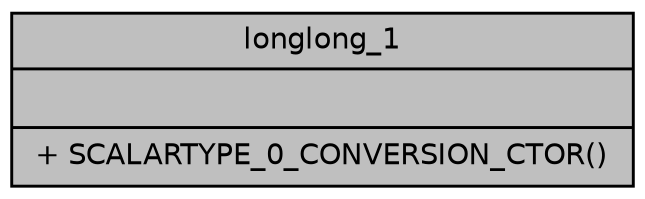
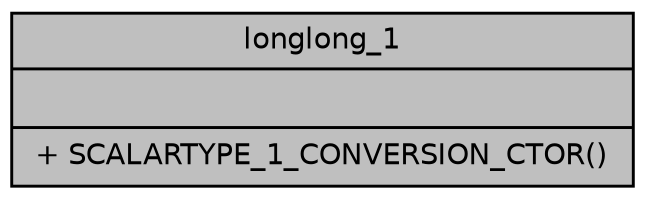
node "longlong_1": text "+ SCALARTYPE_0_CONVERSION_CTOR()" -> "+ SCALARTYPE_1_CONVERSION_CTOR()"
